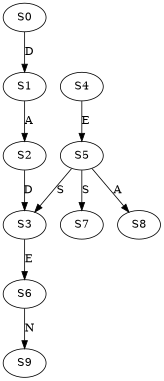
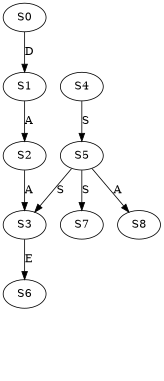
edge "S4" -> "S5": label "E" -> "S"
edge "S2" -> "S3": label "D" -> "A"
node "S9": removed
